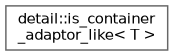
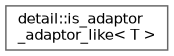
node "detail::is_container _adaptor_like< T >": label "detail::is_container _adaptor_like< T >" -> "detail::is_adaptor _adaptor_like< T >"
